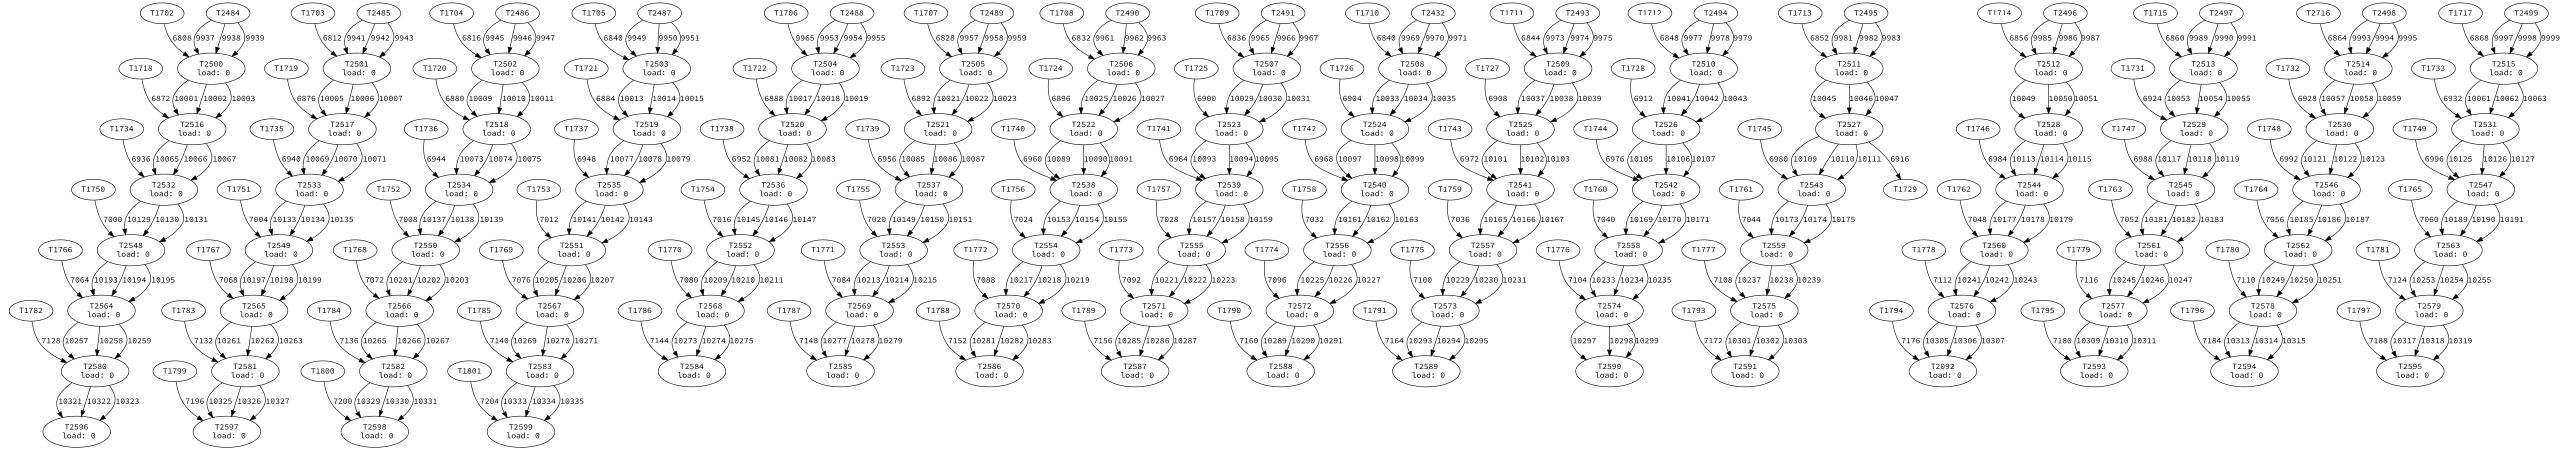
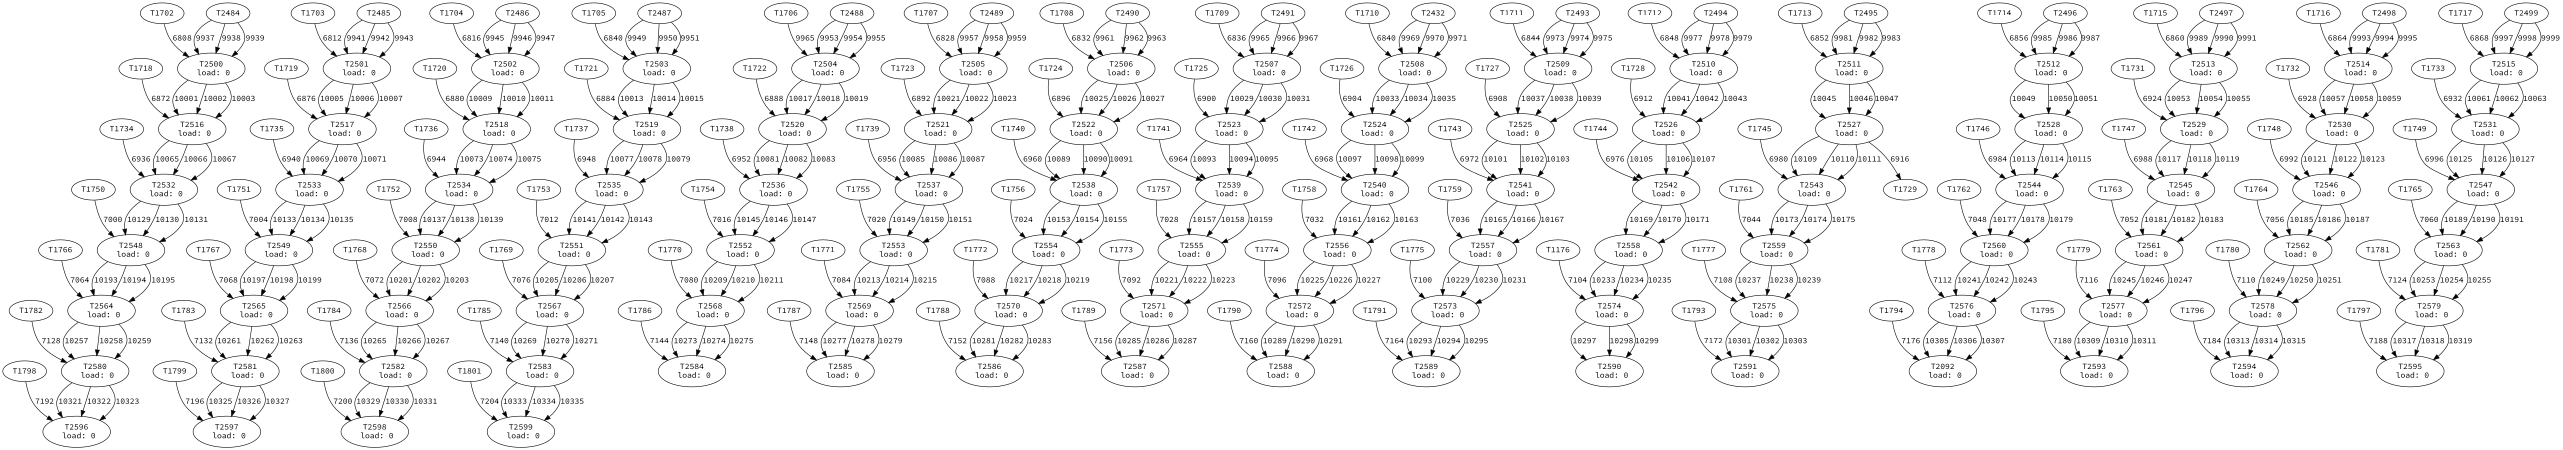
node "T2716": label "T2716" -> "T1716"
node "T1760": removed
node "T1776": label "T1776" -> "T1176"
node "T1798": added
